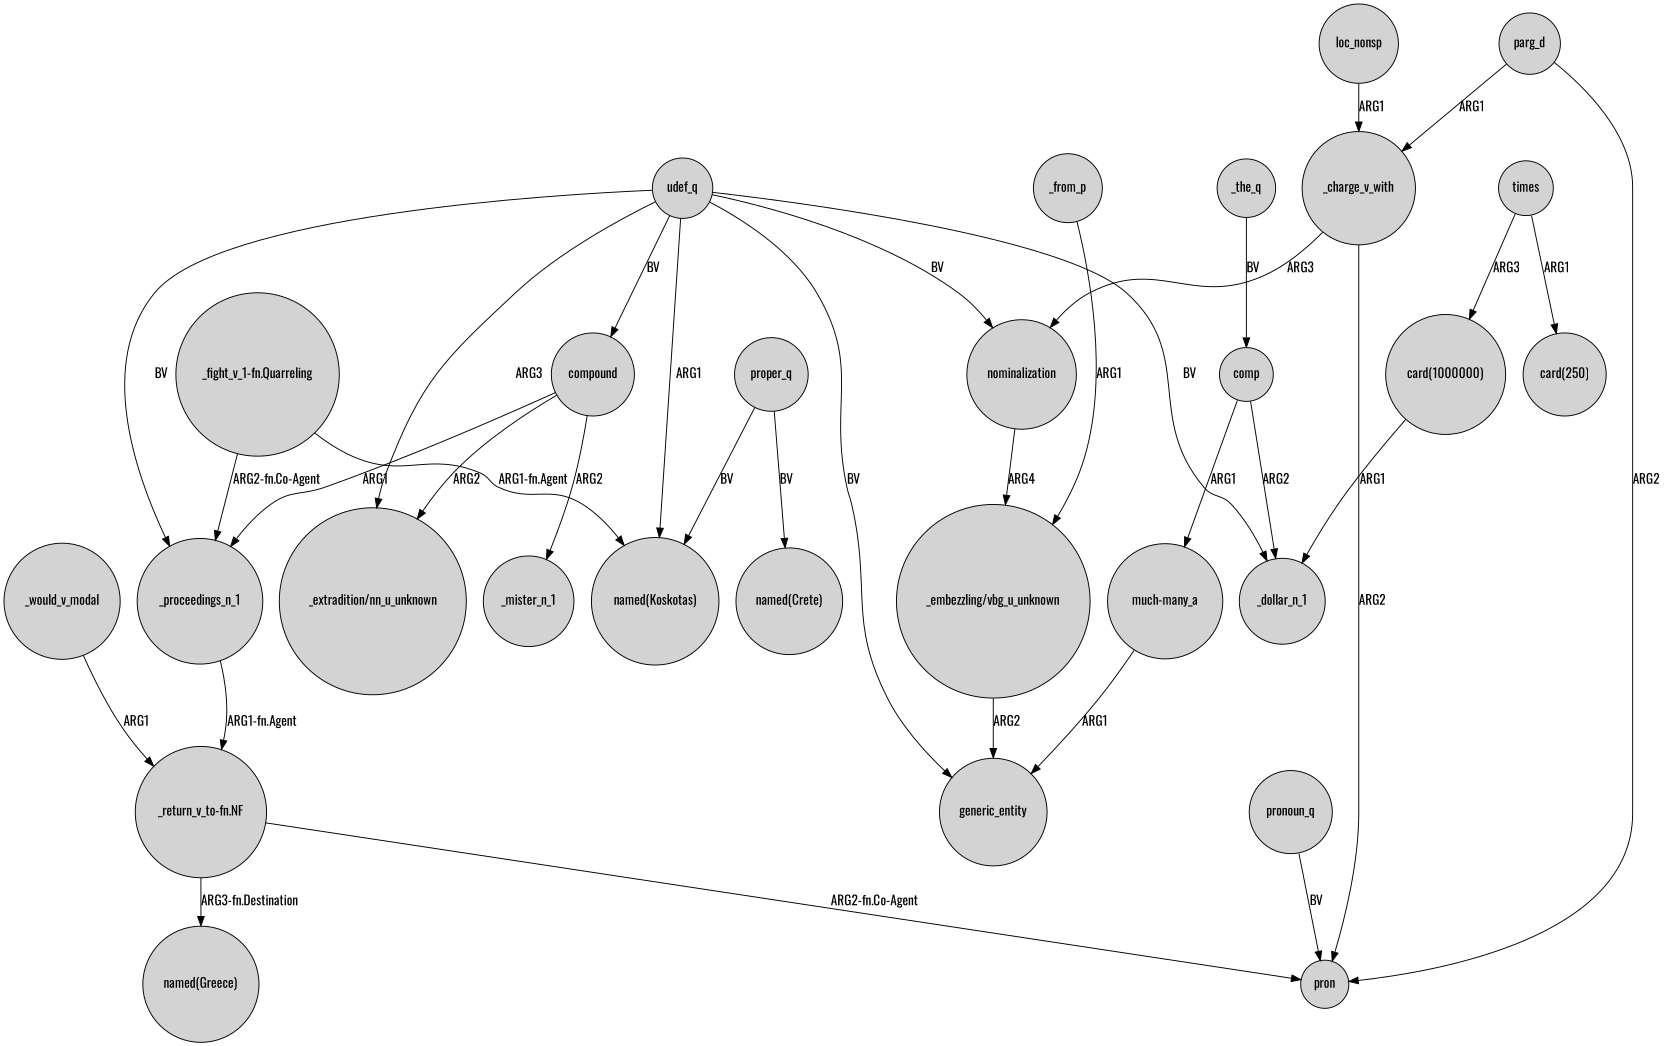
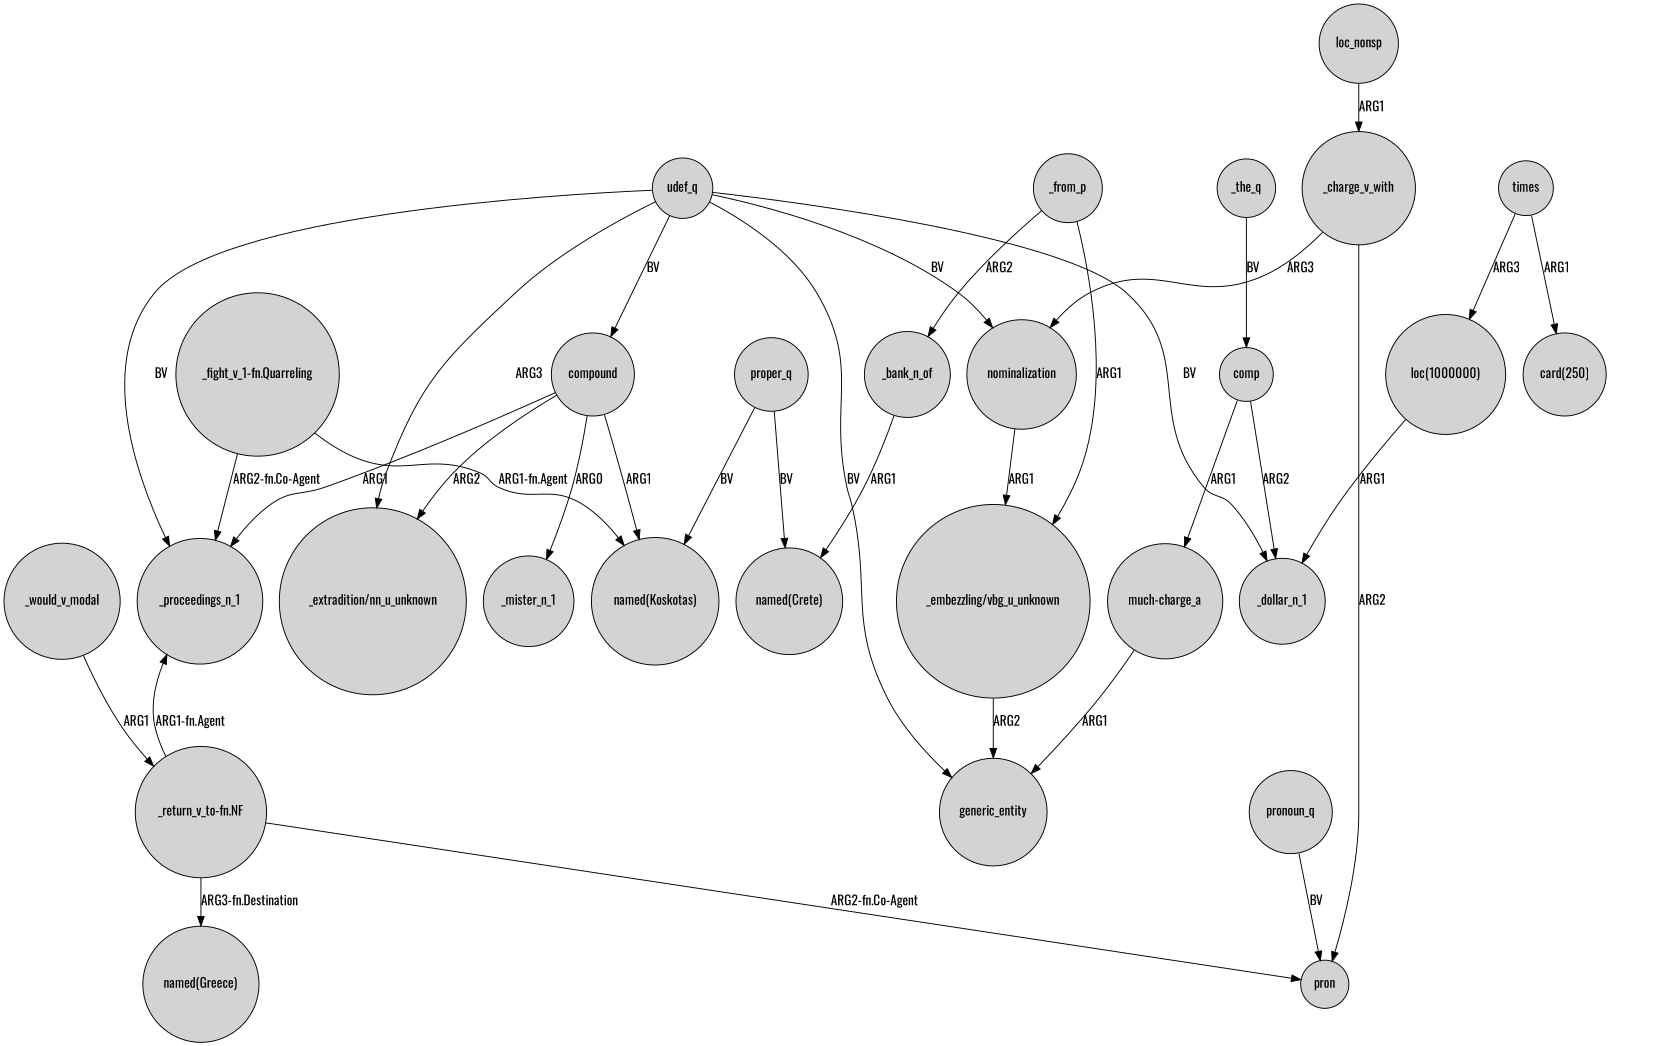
node "parg_d": removed
edge "udef_q" -> "named(Koskotas)": now "compound" -> "named(Koskotas)"
node "_bank_n_of": added
node "card(1000000)": label "card(1000000)" -> "loc(1000000)"
edge "compound" -> "_mister_n_1": label "ARG2" -> "ARG0"
edge "nominalization" -> "_embezzling/vbg_u_unknown": label "ARG4" -> "ARG1"
node "much-many_a": label "much-many_a" -> "much-charge_a"
edge "_proceedings_n_1" -> "_return_v_to-fn.NF": reversed
